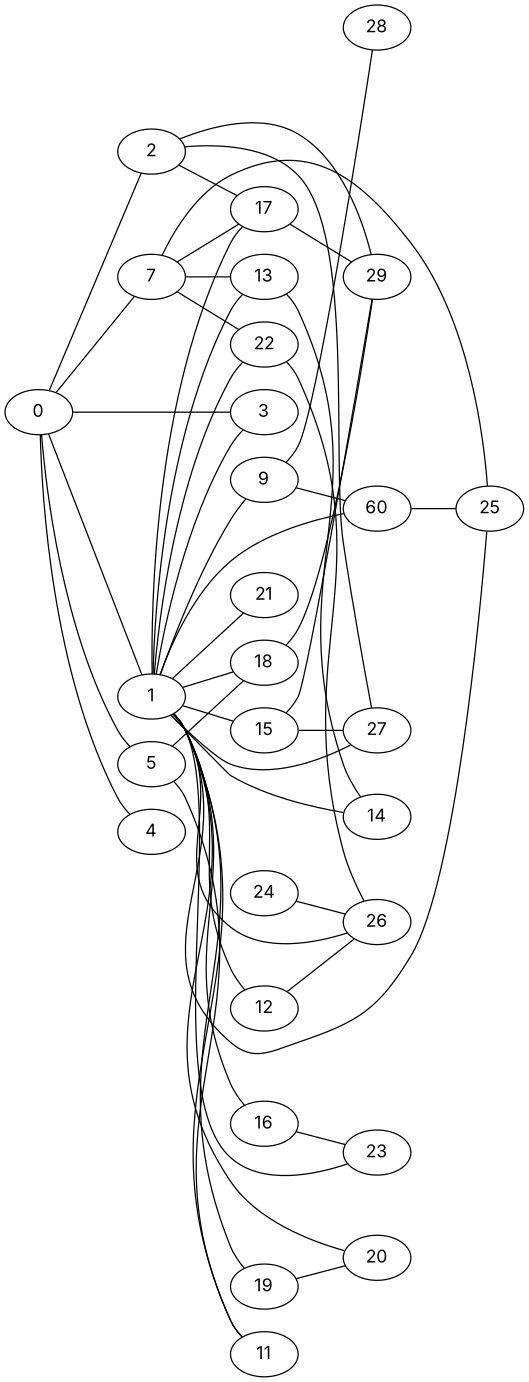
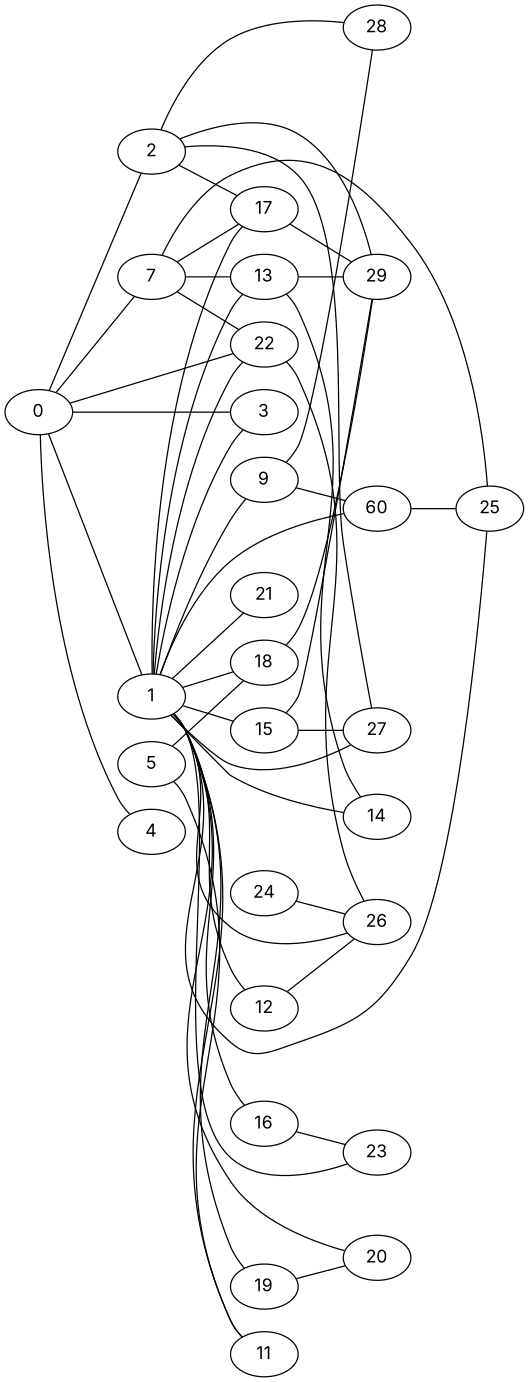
edge "28" -- "2": added
edge "13" -- "29": added
edge "0" -- "5": now "0" -- "22"
